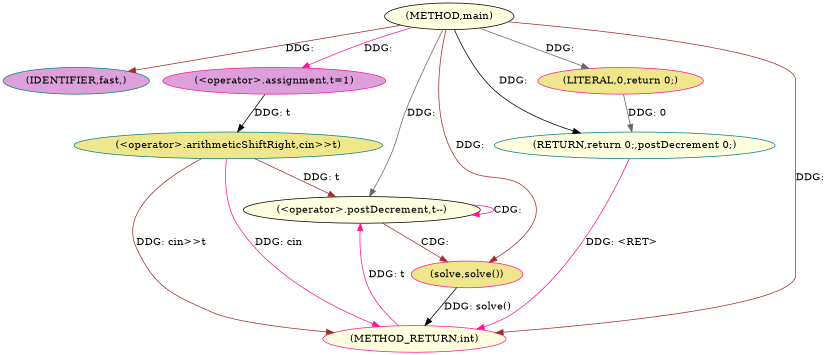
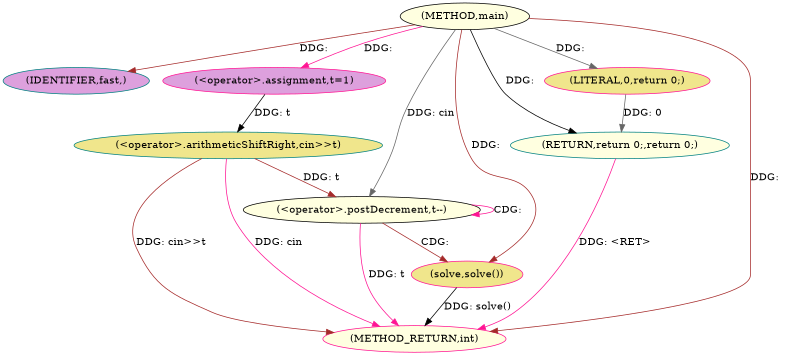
edge "(METHOD,main)" -> "(<operator>.postDecrement,t--)": label "DDG: " -> "DDG: cin"
node "(RETURN,return 0;,postDecrement 0;)": label "(RETURN,return 0;,postDecrement 0;)" -> "(RETURN,return 0;,return 0;)"
edge "(METHOD_RETURN,int)" -> "(<operator>.postDecrement,t--)": reversed
